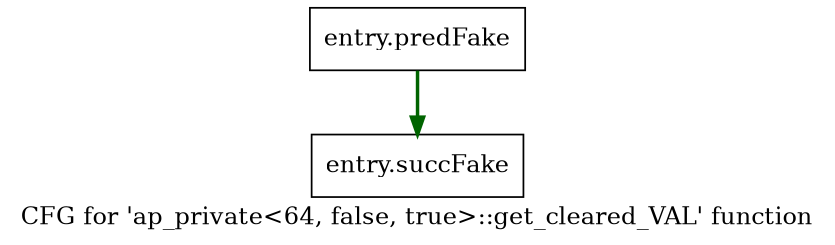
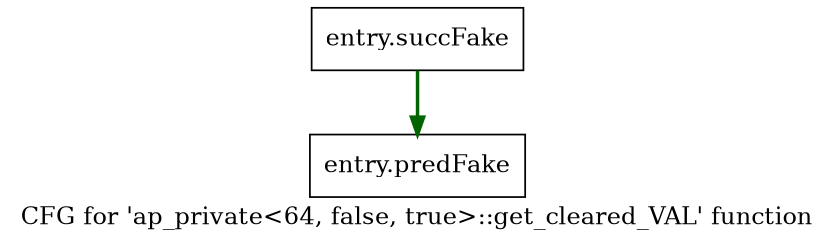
edge "entry.predFake" -> "entry.succFake": reversed
